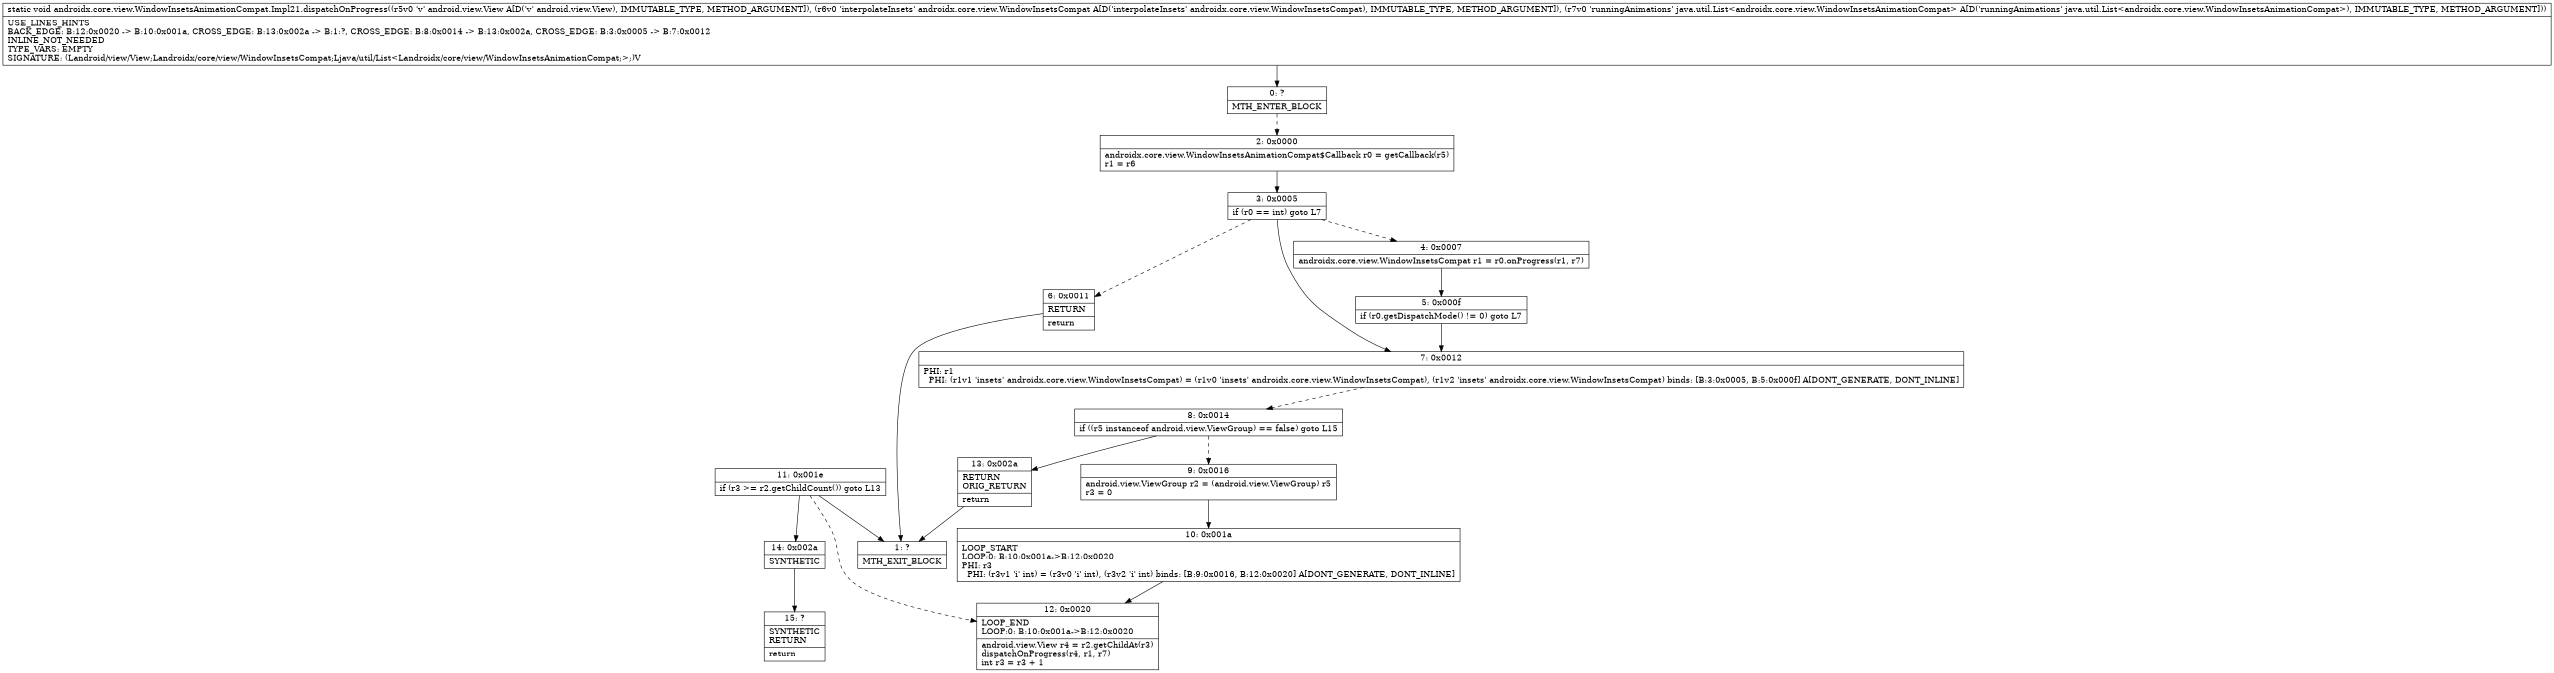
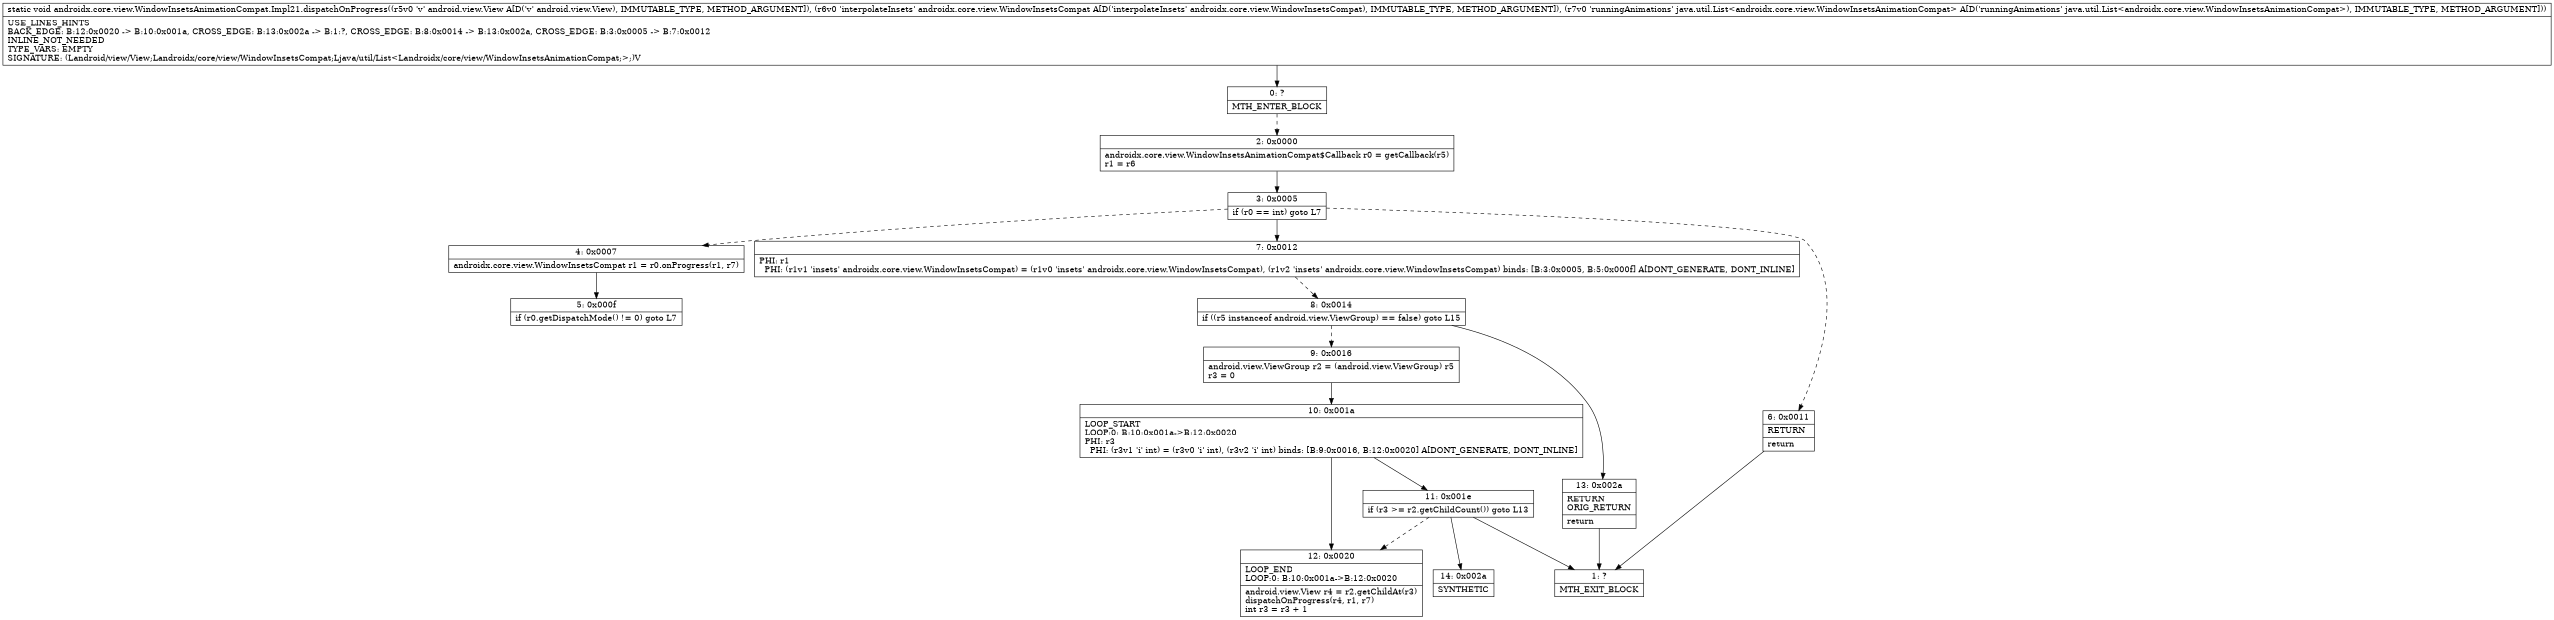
edge "5: 0x000f" -> "7: 0x0012": removed
edge "10: 0x001a" -> "11: 0x001e": added
node "15: ?": removed
